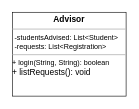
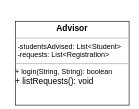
node "Advisor -studentsAdvised: List<Student> -requests: List<Registration> + login(String, String): boolean+ listRequests(): void": moved (69, 54) -> (72, 63)
